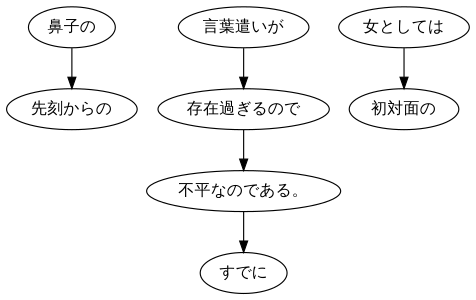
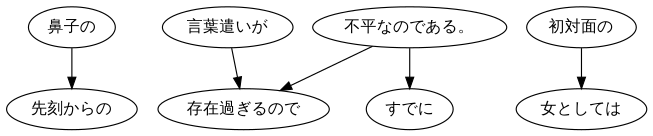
edge "女としては" -> "初対面の": reversed
edge "存在過ぎるので" -> "不平なのである。": reversed
